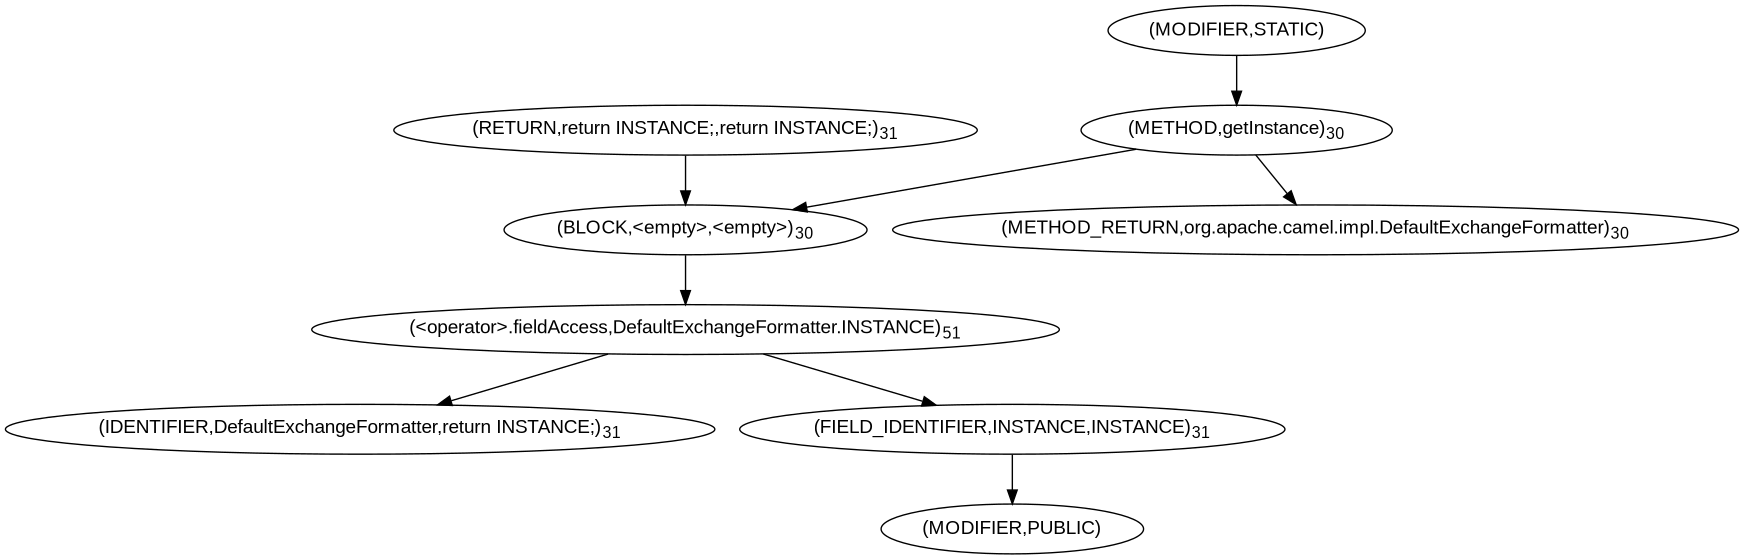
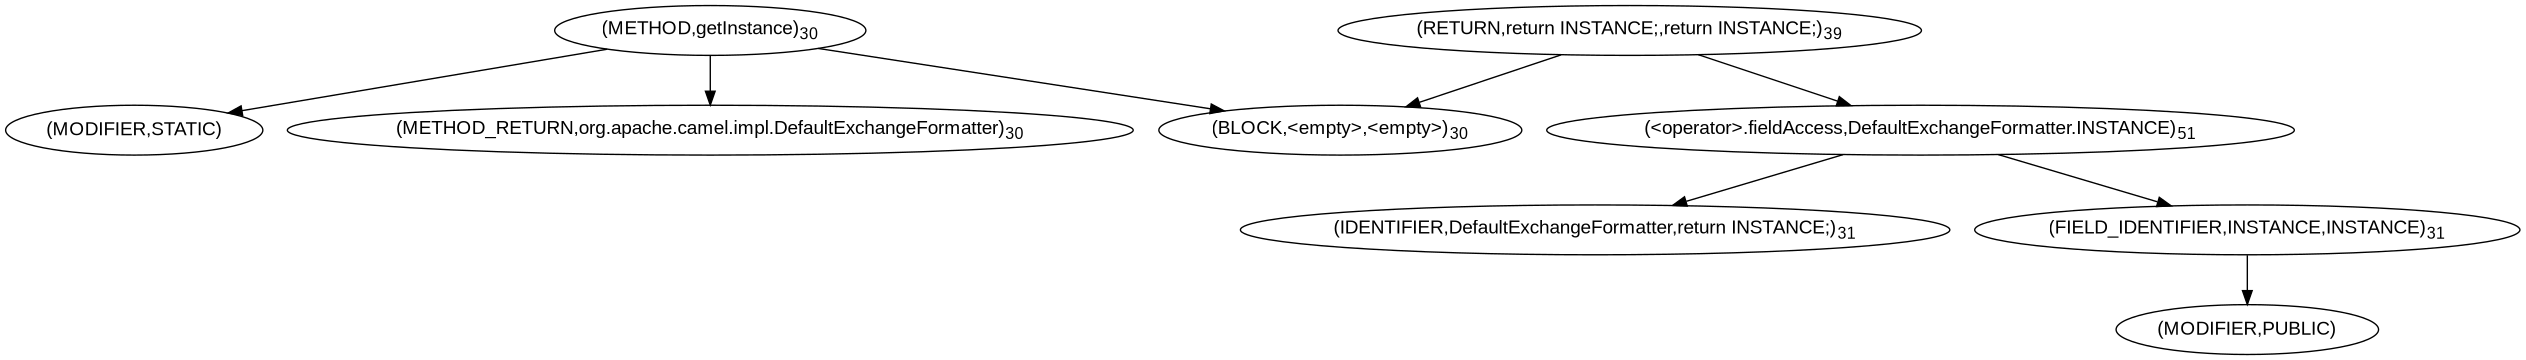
edge "(MODIFIER,STATIC)" -> "(METHOD,getInstance)": reversed
node "(RETURN,return INSTANCE;,return INSTANCE;)": text "31" -> "39"
edge "(BLOCK,<empty>,<empty>)" -> "(<operator>.fieldAccess,DefaultExchangeFormatter.INSTANCE)": now "(RETURN,return INSTANCE;,return INSTANCE;)" -> "(<operator>.fieldAccess,DefaultExchangeFormatter.INSTANCE)"
